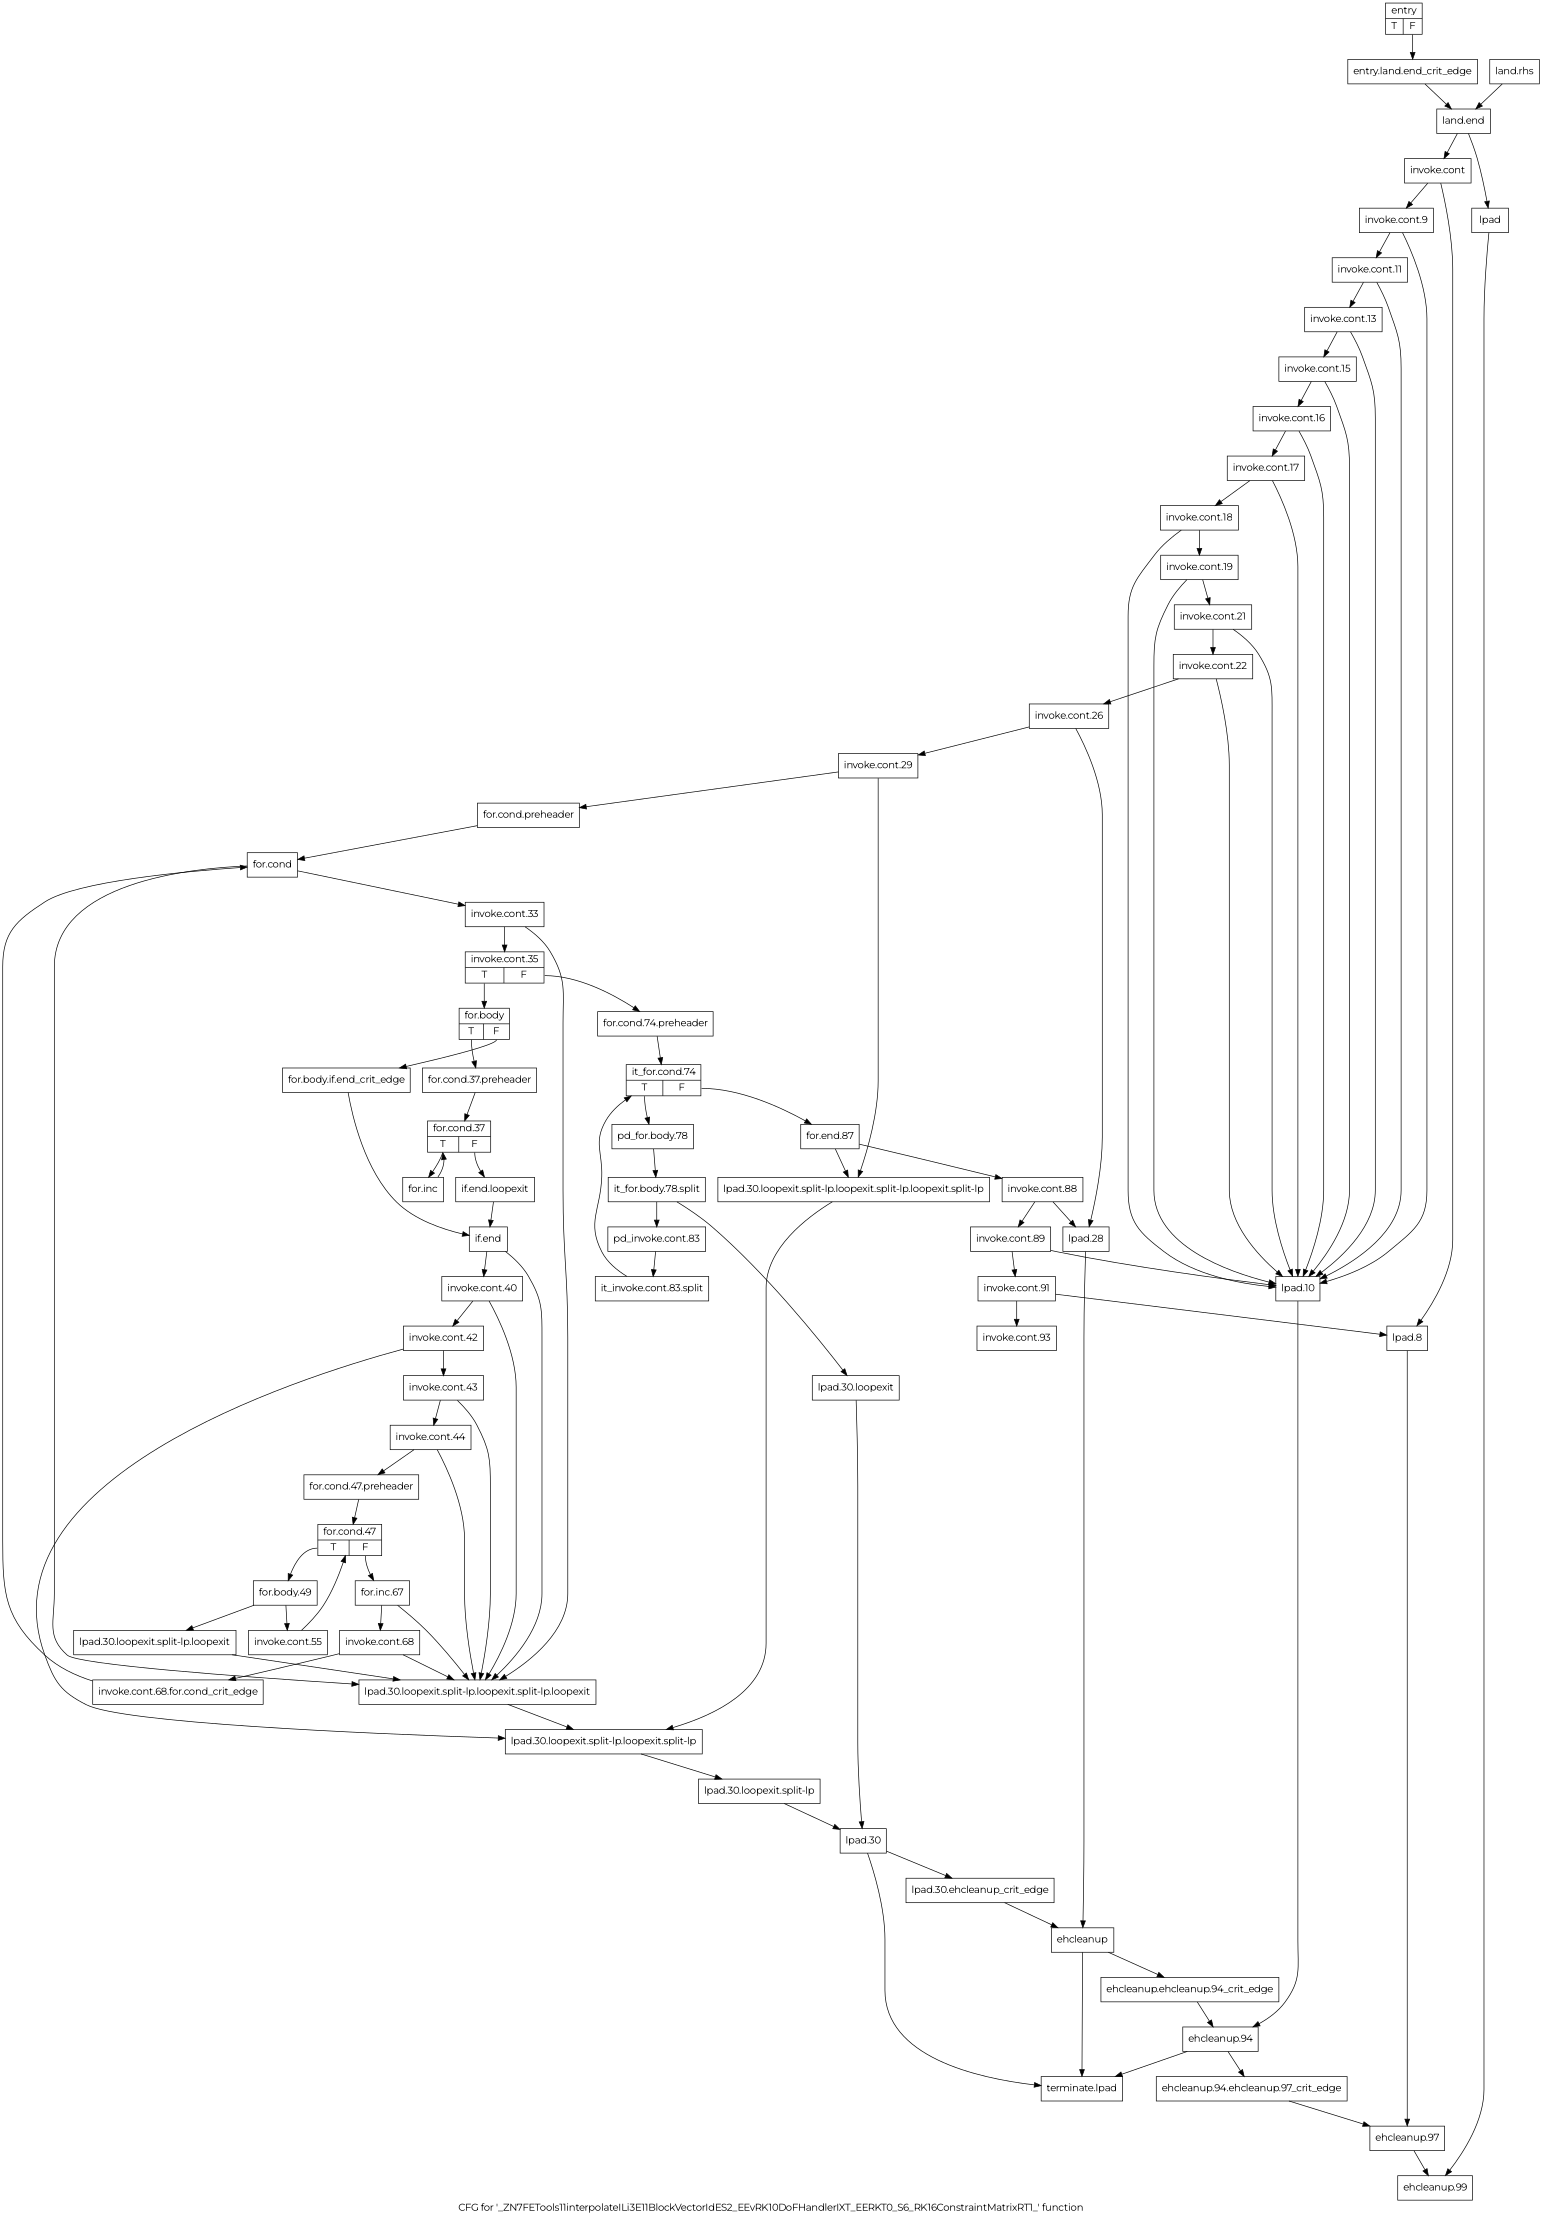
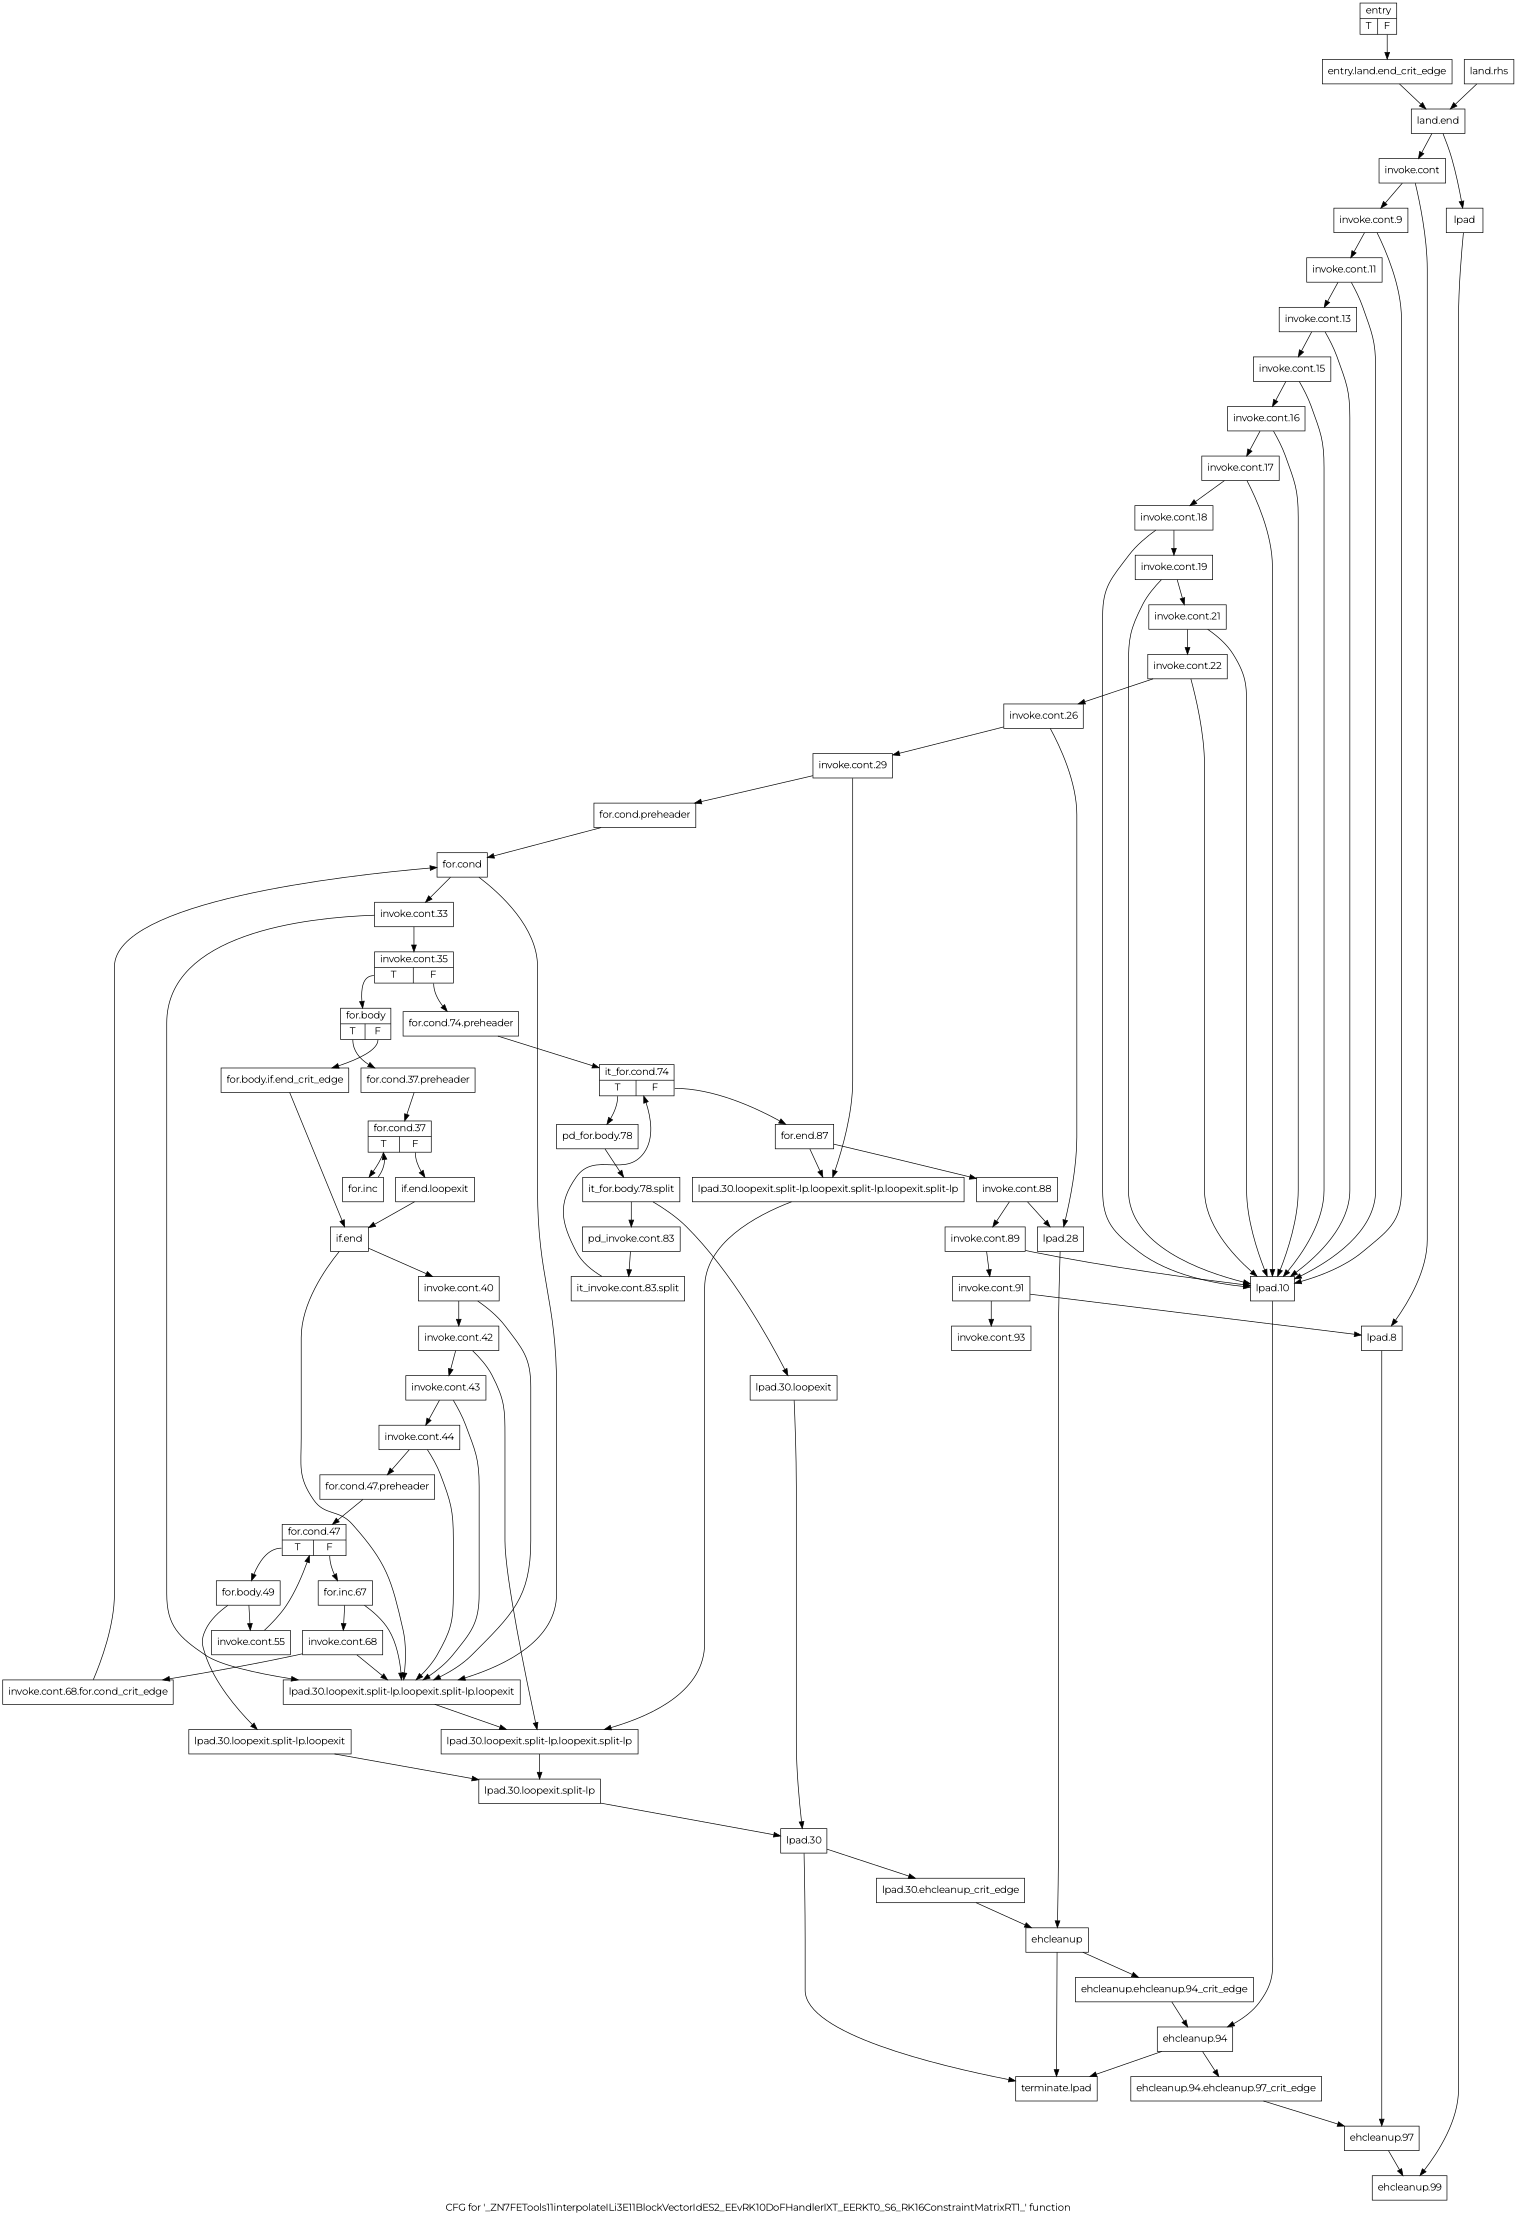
edge "lpad.30.loopexit.split-lp.loopexit" -> "lpad.30.loopexit.split-lp.loopexit.split-lp.loopexit": now "lpad.30.loopexit.split-lp.loopexit" -> "lpad.30.loopexit.split-lp"
